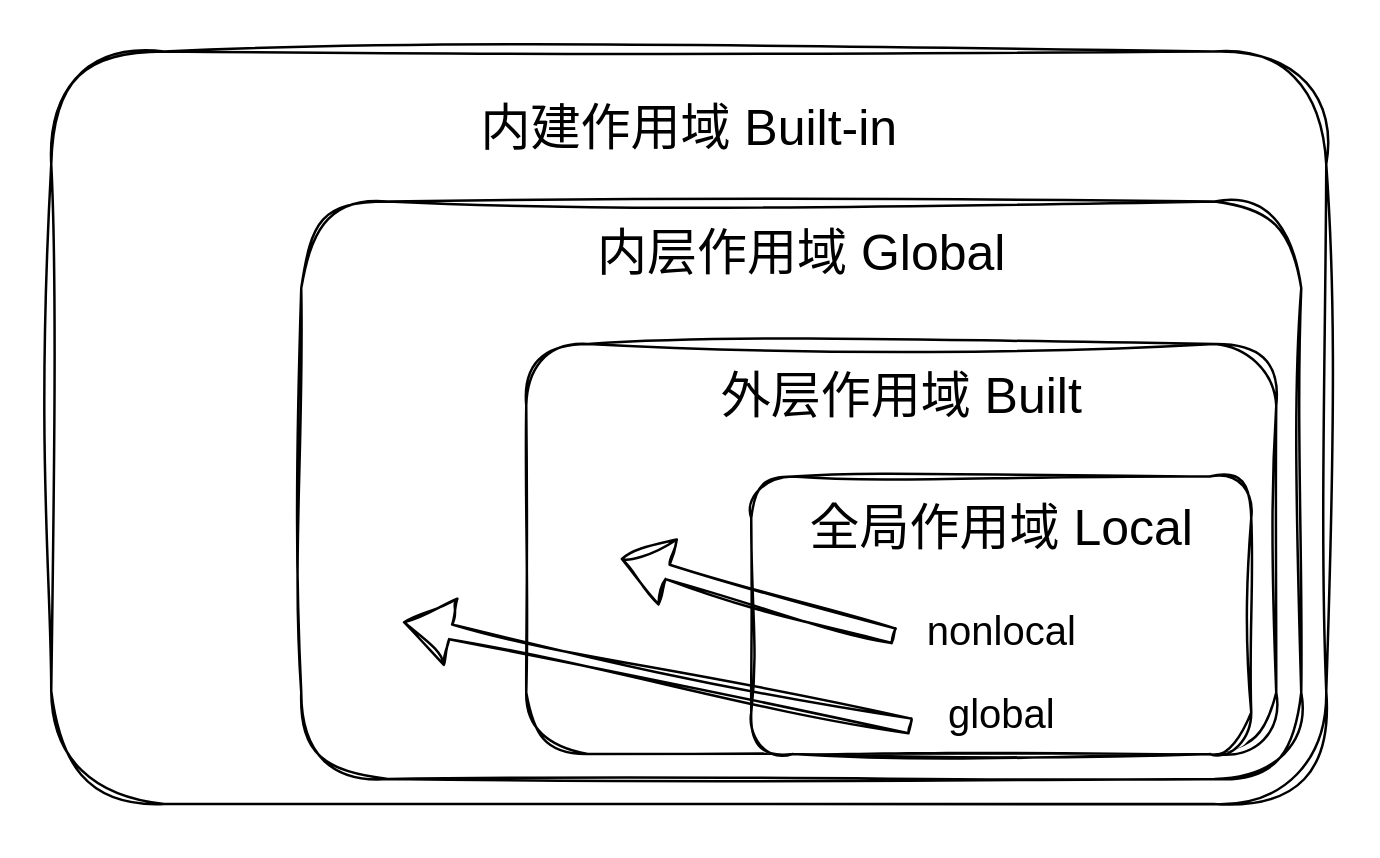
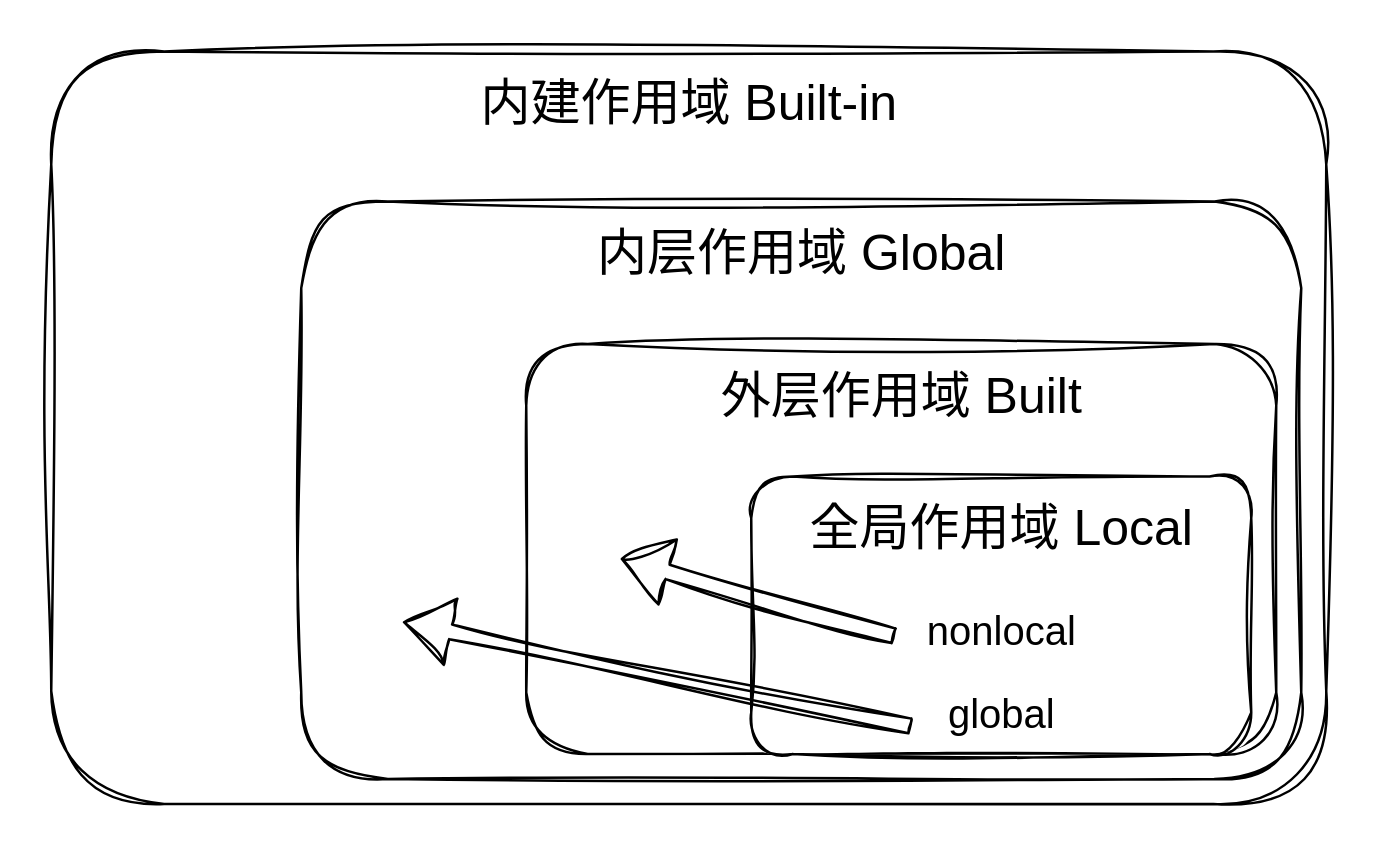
node "内建作用域 Built-in": moved (689, 126) -> (689, 101)
